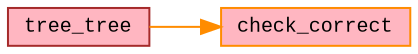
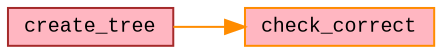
node "tree_tree": label "tree_tree" -> "create_tree"
